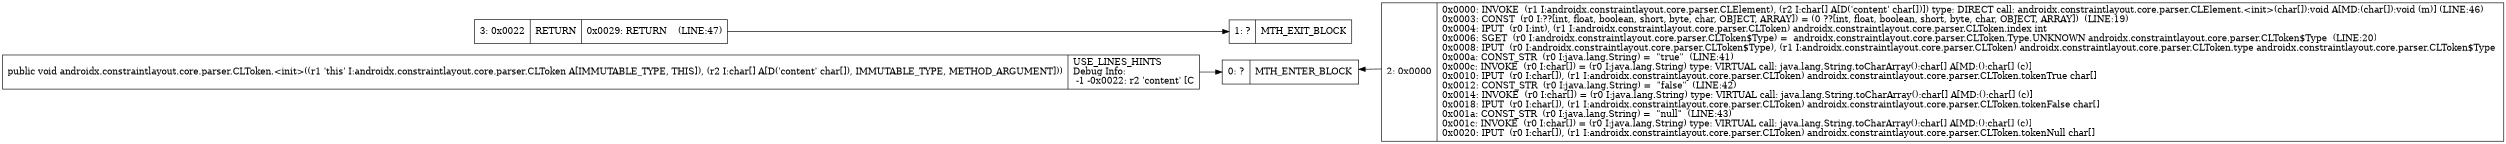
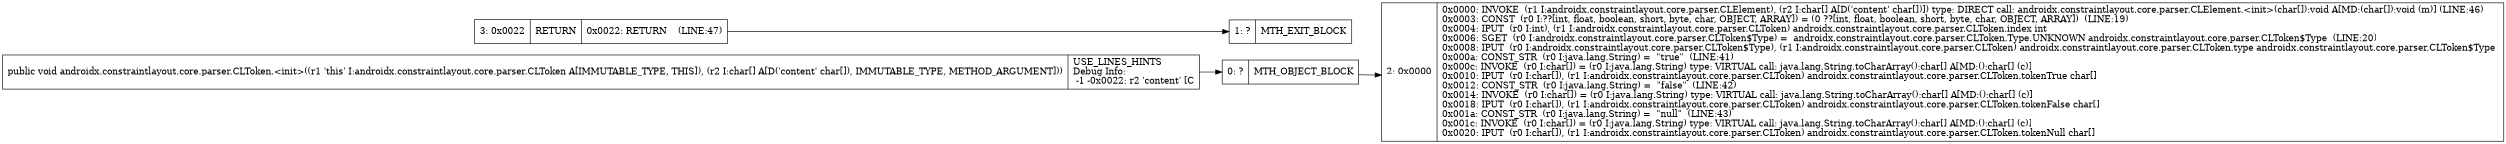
node "3: 0x0022": text "0x0029: RETURN    (LINE:47)" -> "0x0022: RETURN    (LINE:47)"
edge "2: 0x0000" -> "0: ?": reversed
node "0: ?": text "MTH_ENTER_BLOCK" -> "MTH_OBJECT_BLOCK"
